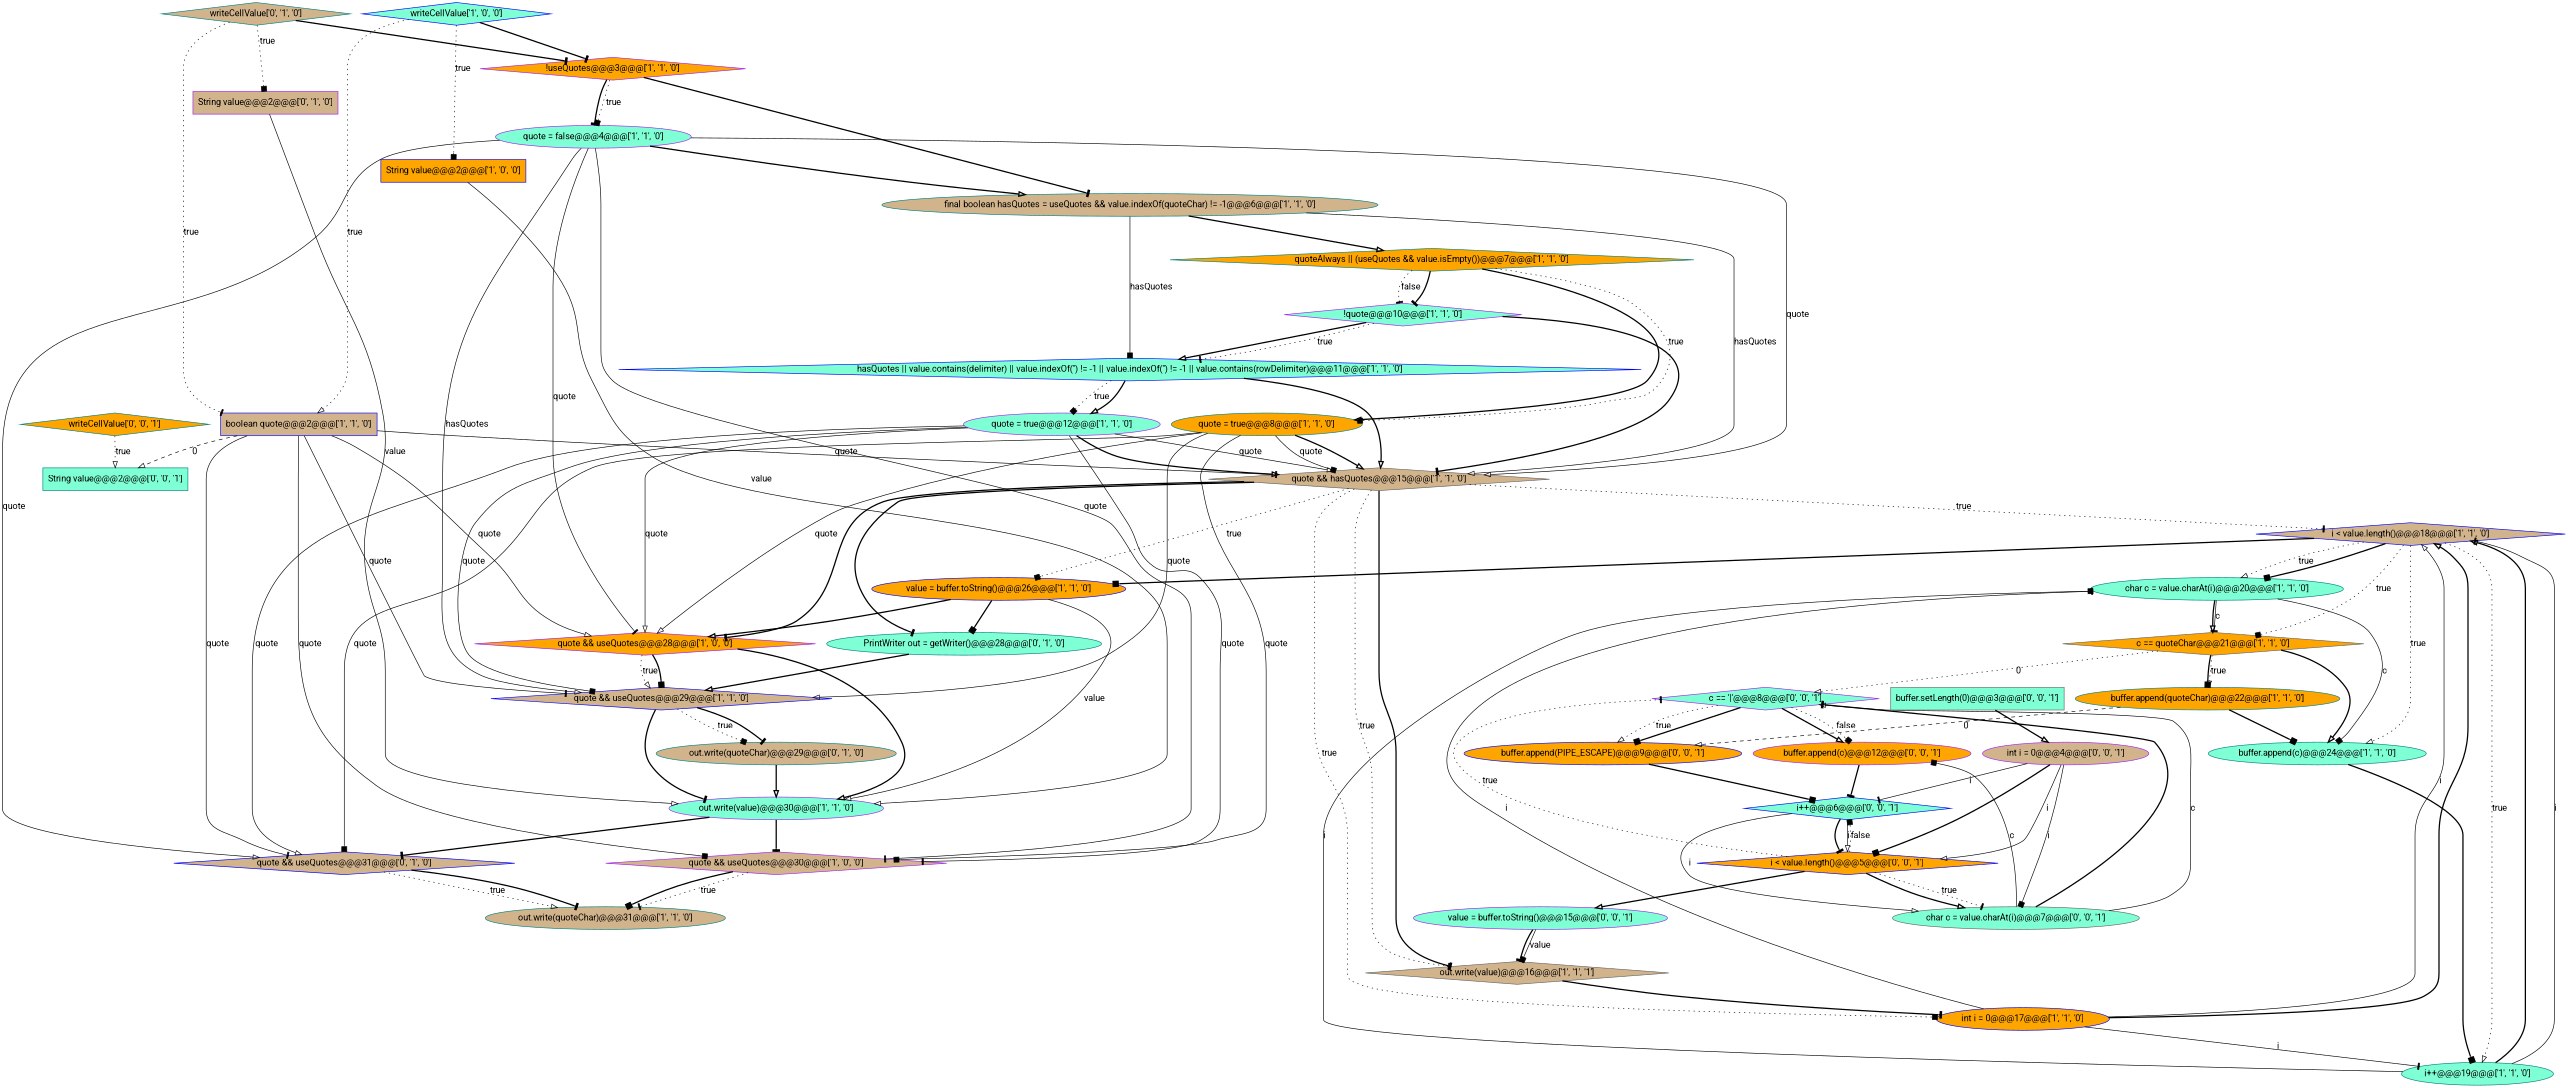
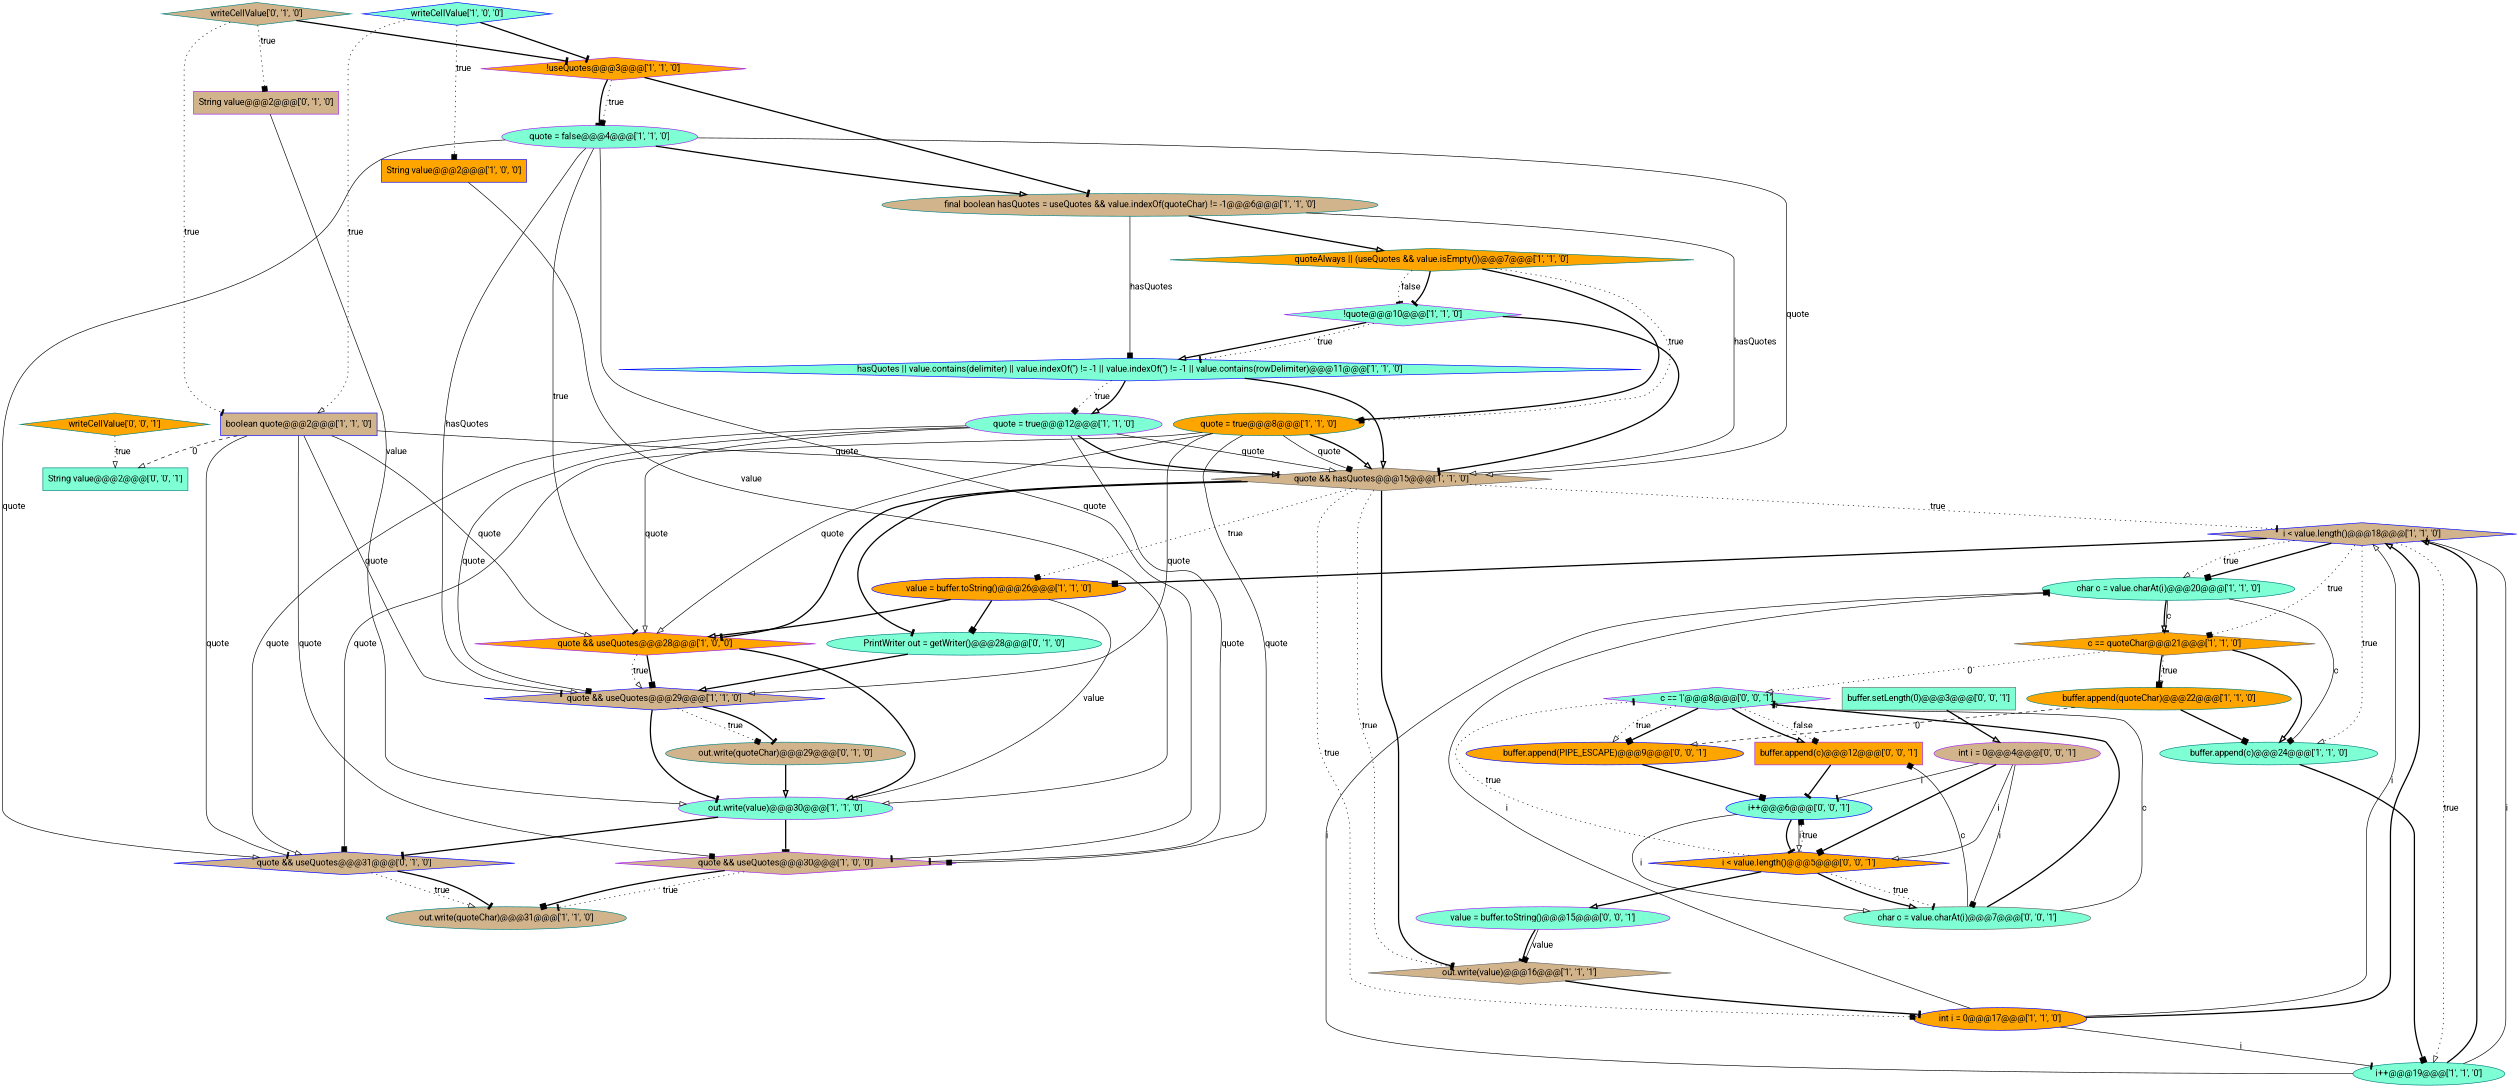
edge "quote = false@@@4@@@['1', '1', '0']" -> "quote && useQuotes@@@28@@@['1', '0', '0']": label "quote" -> "true"
node "buffer.append(c)@@@12@@@['0', '0', '1']": shape ellipse -> box
node "i++@@@6@@@['0', '0', '1']": shape diamond -> ellipse
edge "i < value.length()@@@5@@@['0', '0', '1']" -> "i++@@@6@@@['0', '0', '1']": label "false" -> "true"
